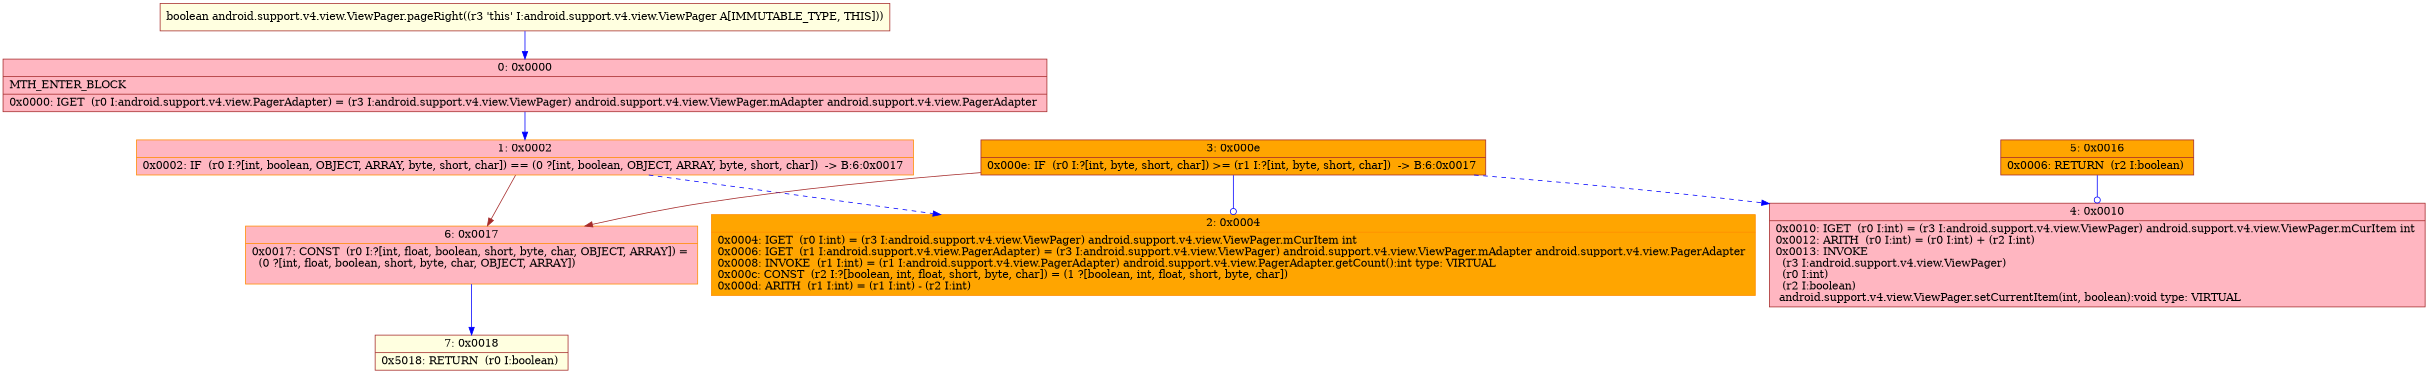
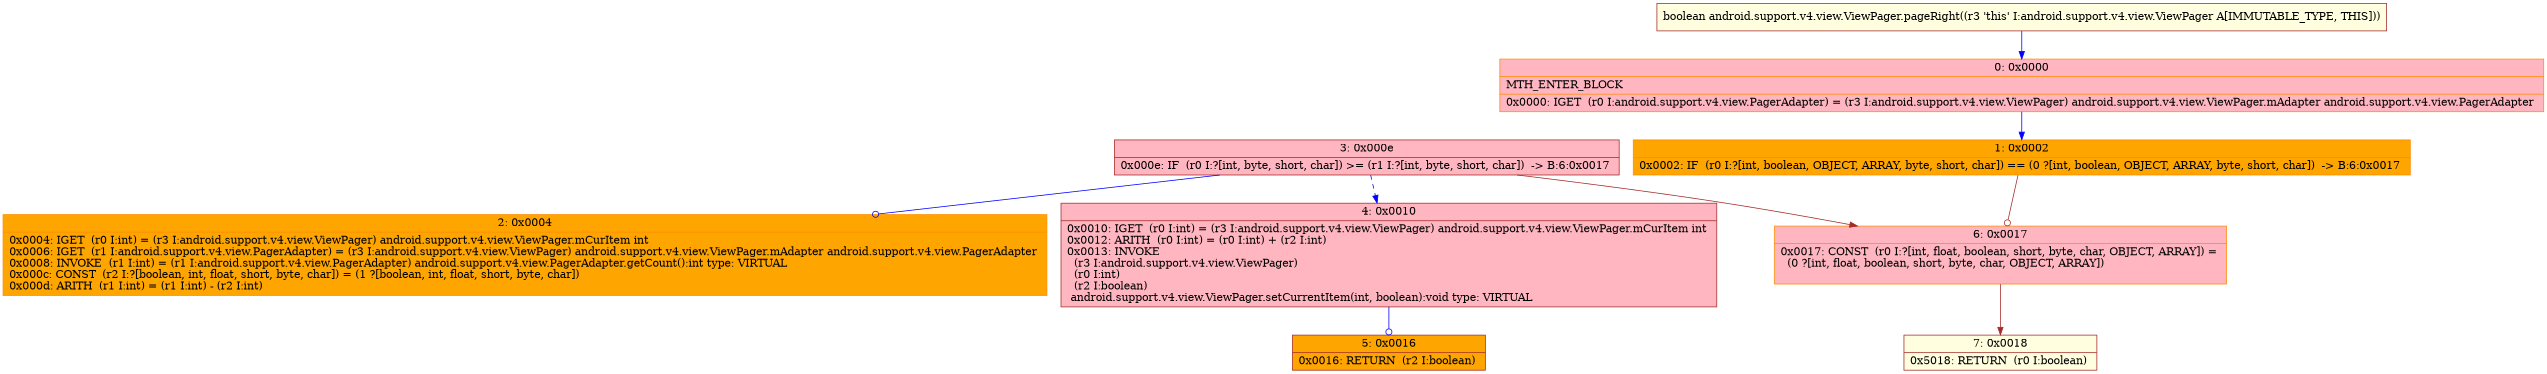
node "0: 0x0000": color brown -> darkorange
node "1: 0x0002": fillcolor lightpink -> orange
node "3: 0x000e": fillcolor orange -> lightpink
node "5: 0x0016": text "0x0006: RETURN  (r2 I:boolean)" -> "0x0016: RETURN  (r2 I:boolean)"
edge "5: 0x0016" -> "4: 0x0010": reversed
edge "1: 0x0002" -> "2: 0x0004": removed
edge "1: 0x0002" -> "6: 0x0017": arrowhead normal -> odot
edge "6: 0x0017" -> "7: 0x0018": color blue -> brown
